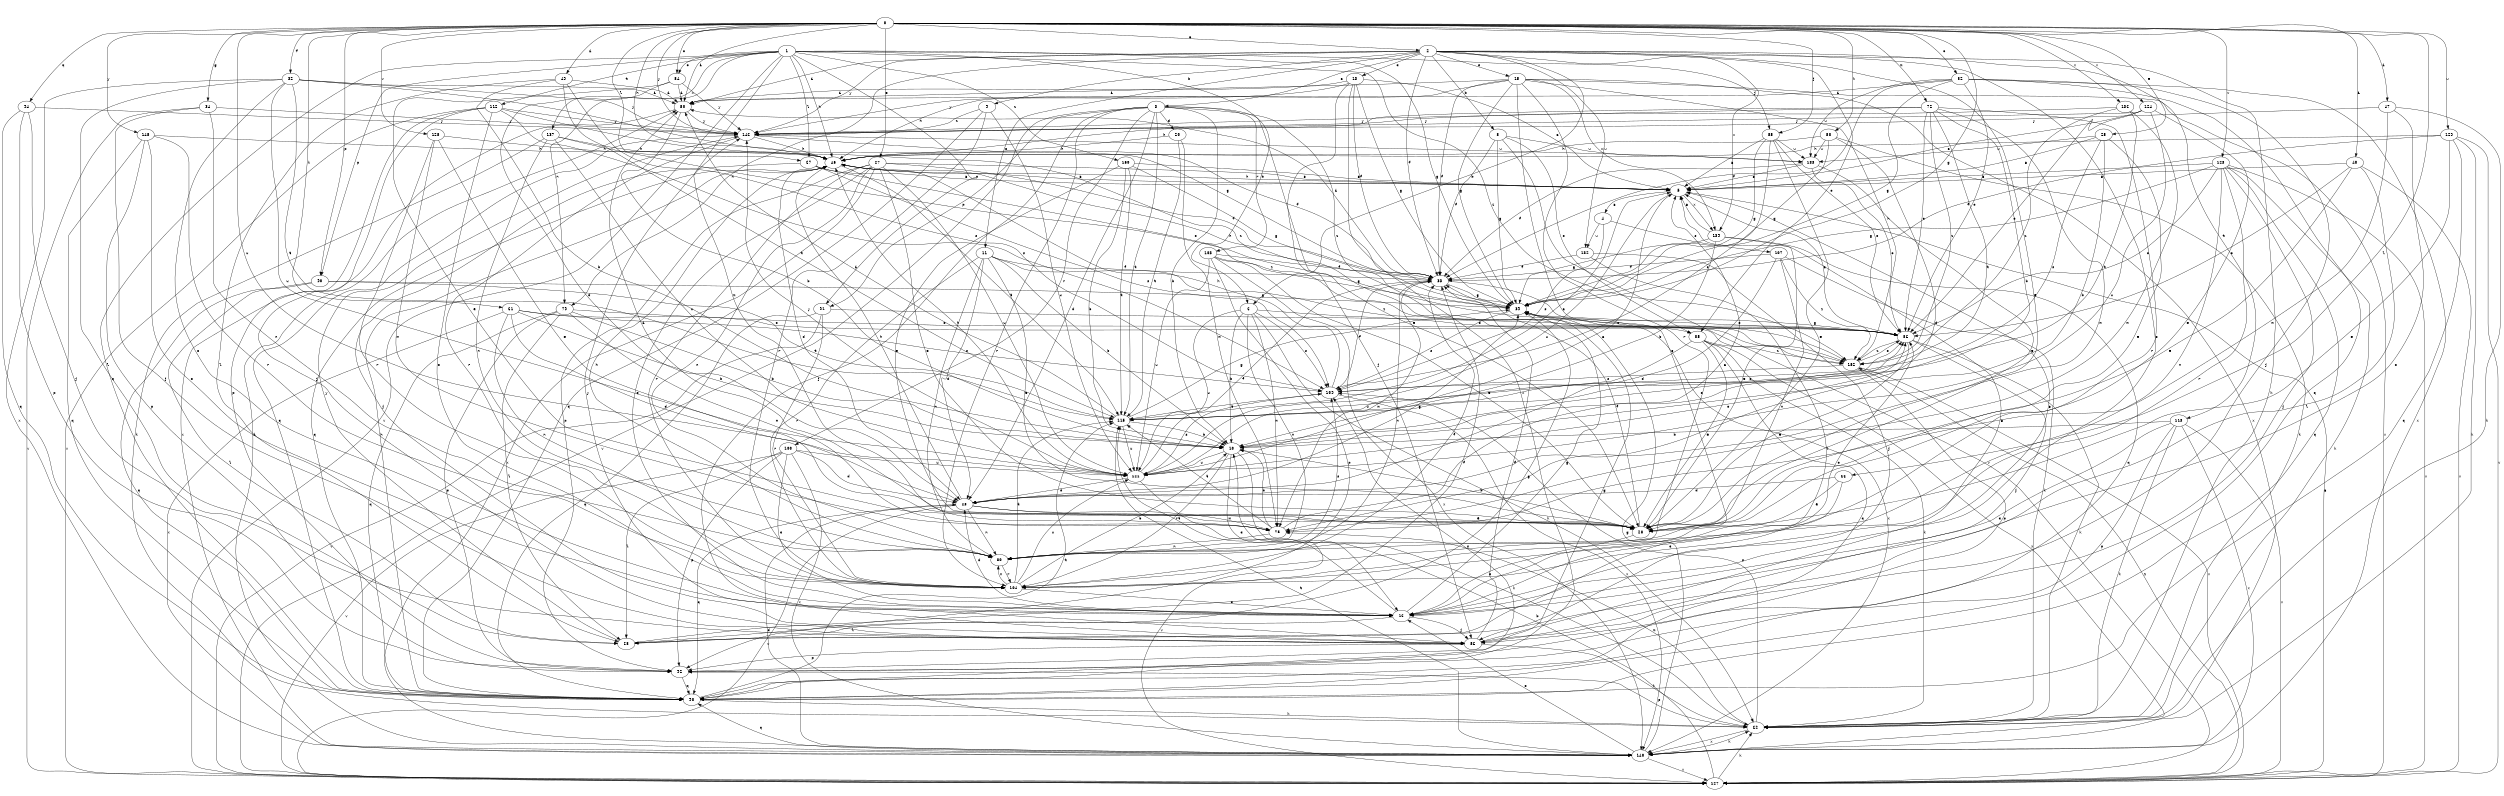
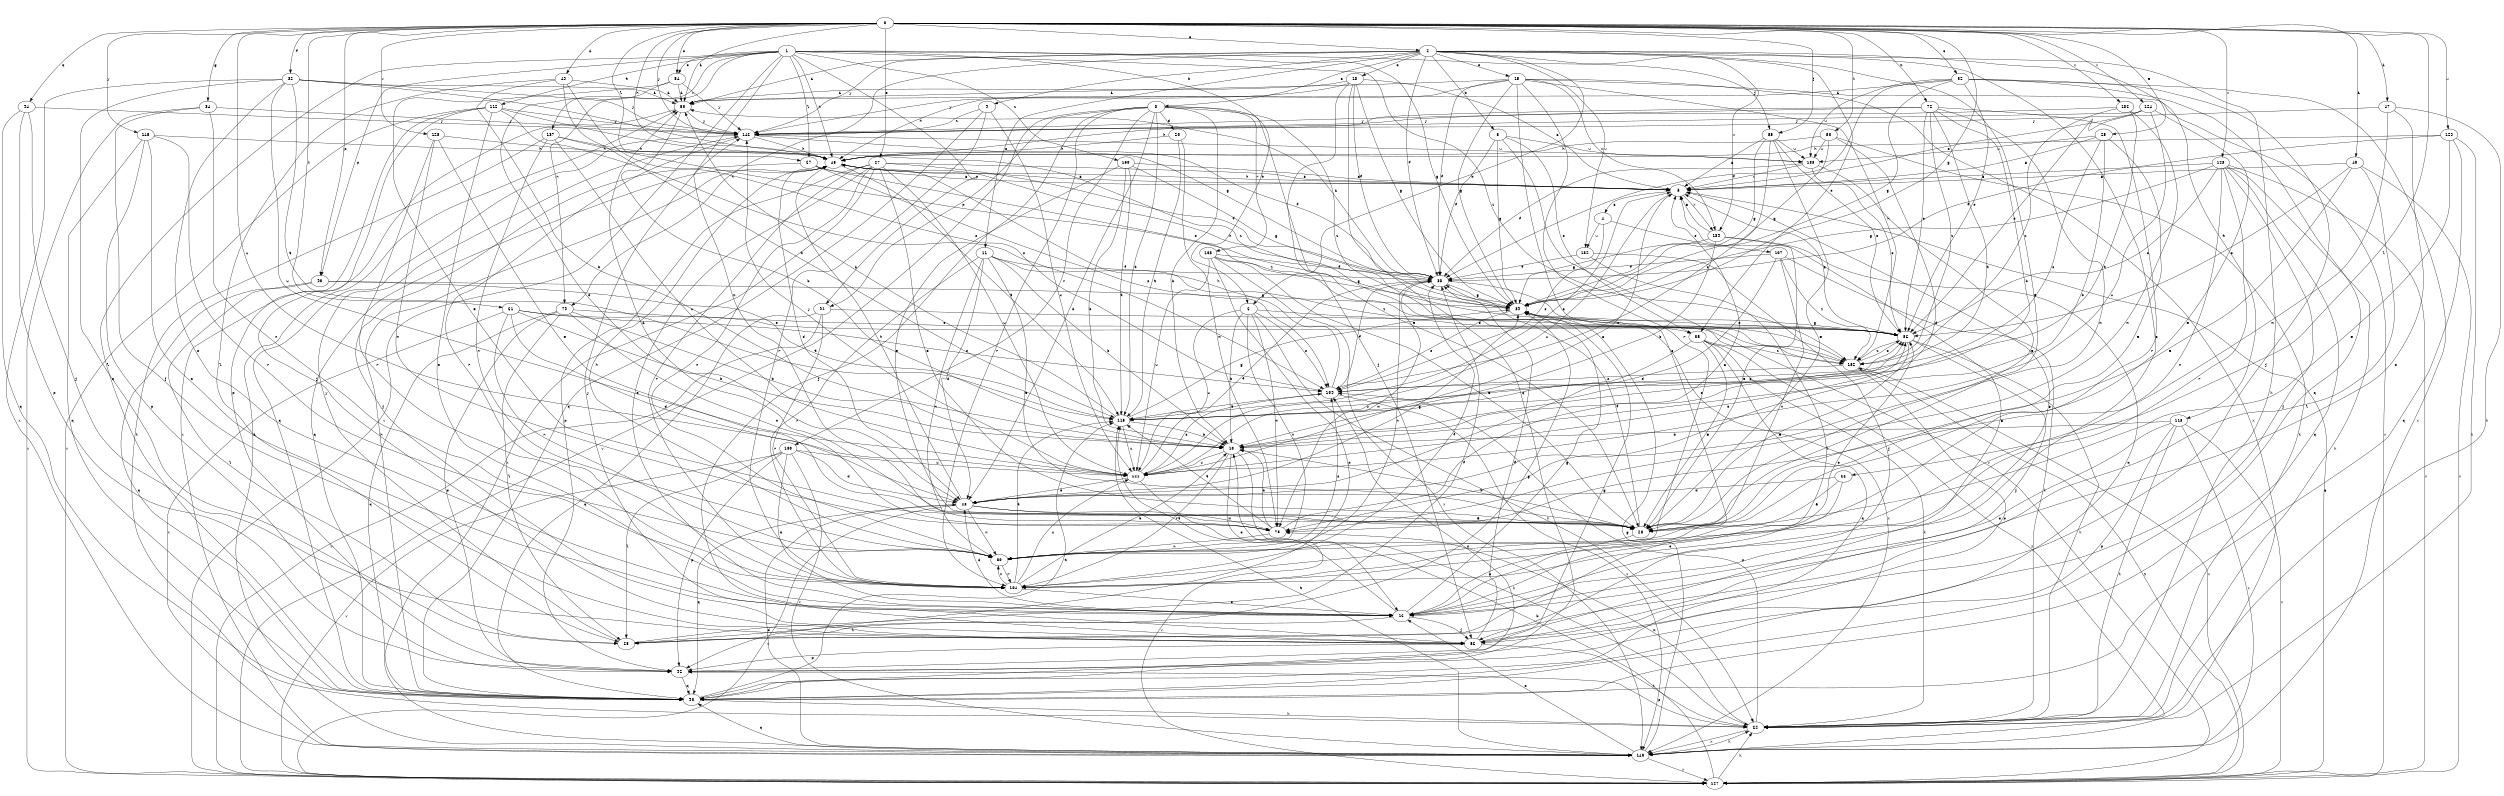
edge "133" -> "5": label "a" -> "x"
edge "121" -> "45": removed, label "h"
edge "13" -> "98": label "x" -> "q"
edge "129" -> "127": removed, label "v"
